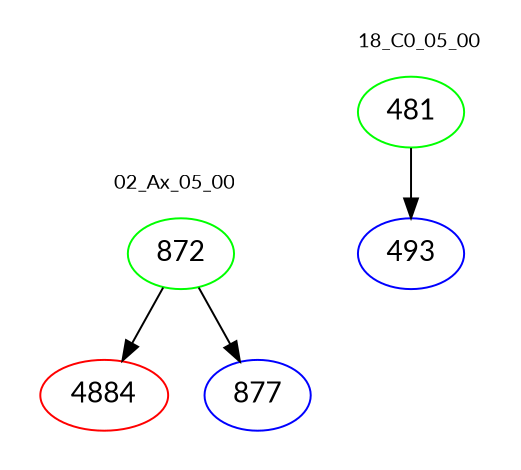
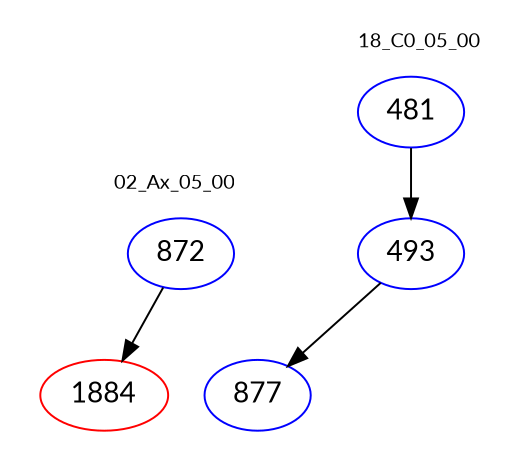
node "481": color green -> blue
node "872": color green -> blue
edge "872" -> "877": now "493" -> "877"
node "4884": label "4884" -> "1884"
